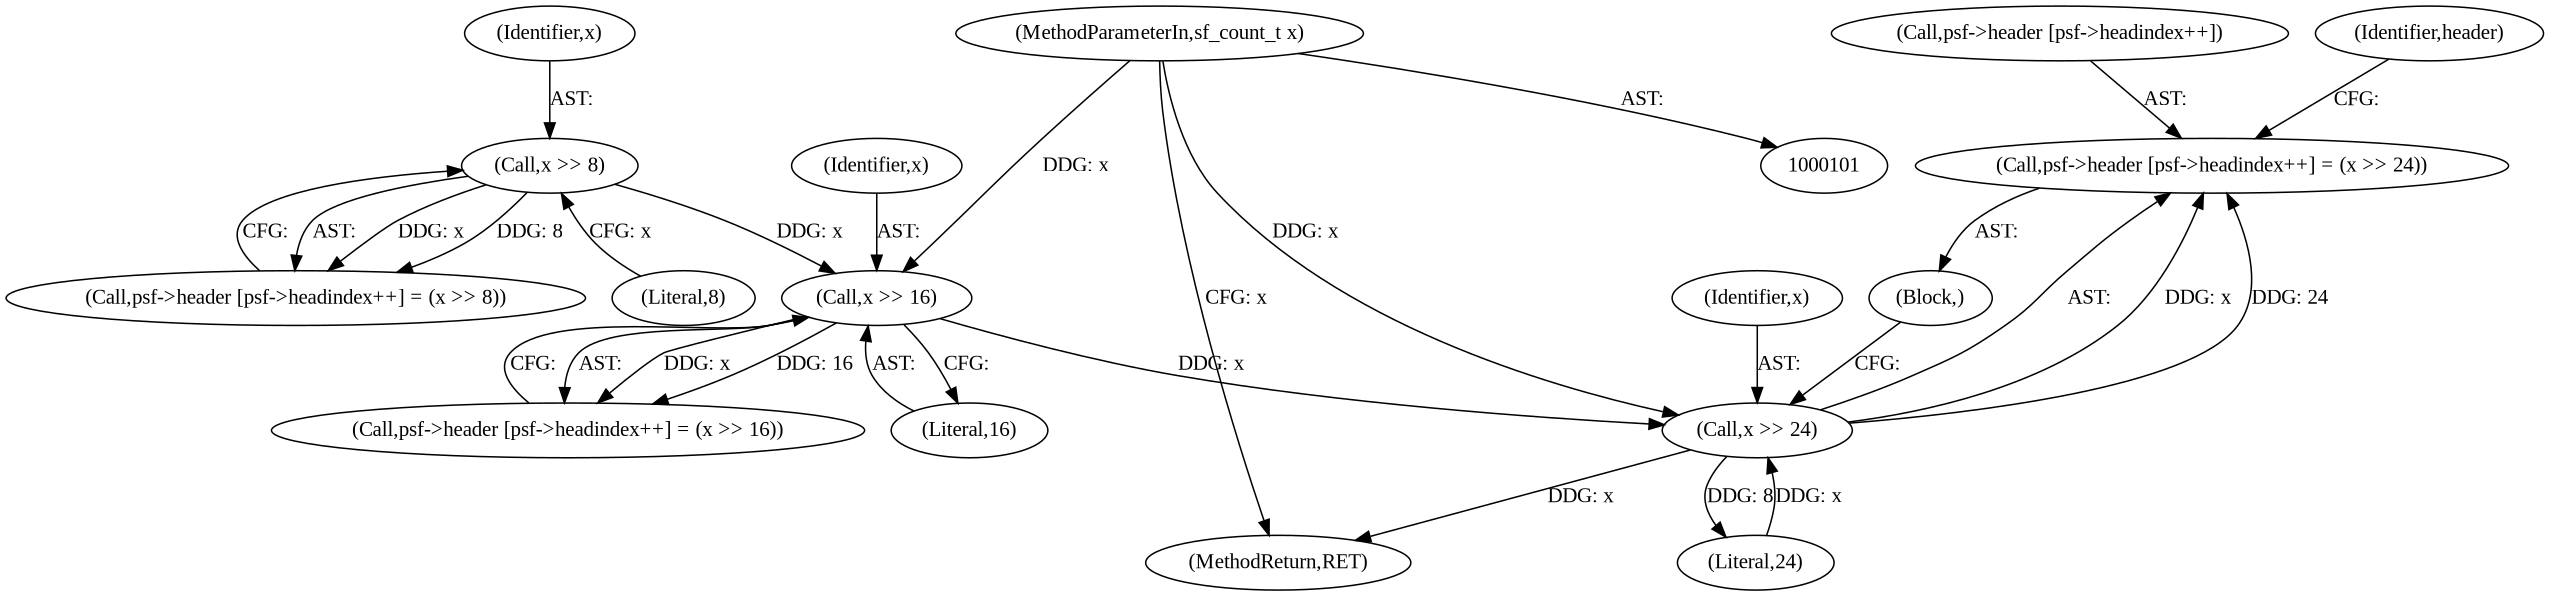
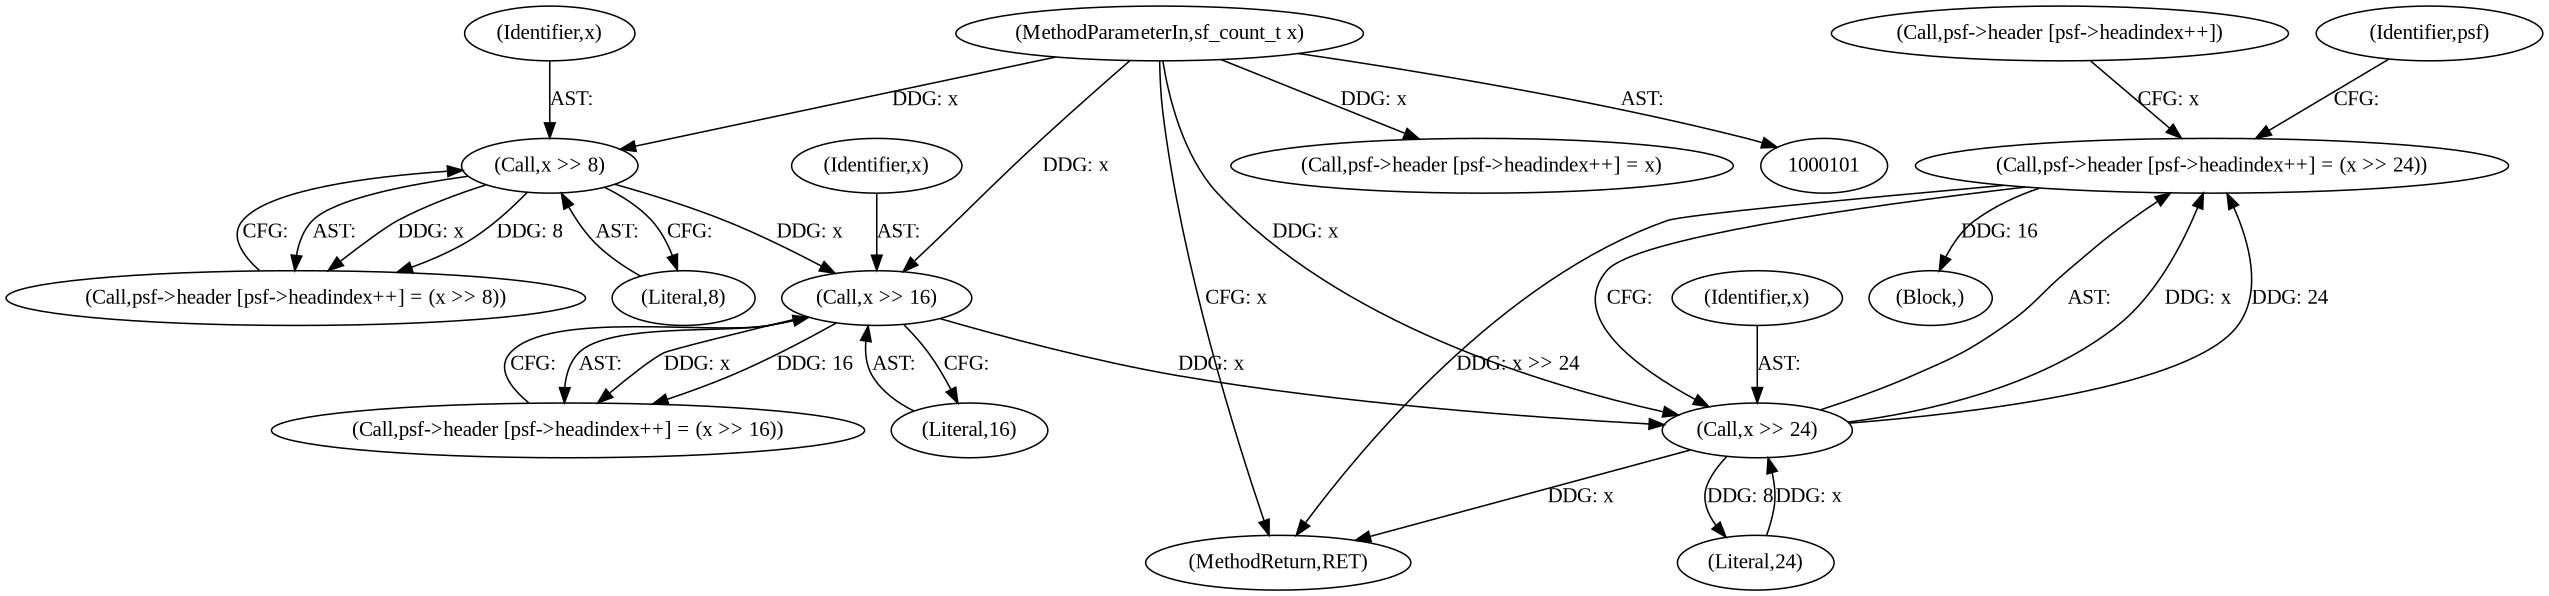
node "(Identifier,header)": label "(Identifier,header)" -> "(Identifier,psf)"
edge "(Call,psf->header [psf->headindex++])" -> "(Call,psf->header [psf->headindex++] = (x >> 24))": label "AST: " -> "CFG: x"
edge "(MethodParameterIn,sf_count_t x)" -> "(Call,x >> 8)": added, label "DDG: x"
node "(Call,psf->header [psf->headindex++] = x)": added
edge "(Call,x >> 8)" -> "(Literal,8)": added, label "CFG:"
edge "(Literal,8)" -> "(Call,x >> 8)": label "CFG: x" -> "AST: "
edge "(Call,psf->header [psf->headindex++] = (x >> 24))" -> "(Block,)": label "AST: " -> "DDG: 16"
edge "(Call,psf->header [psf->headindex++] = (x >> 24))" -> "(MethodReturn,RET)": added, label "DDG: x >> 24"
edge "(Block,)" -> "(Call,x >> 24)": now "(Call,psf->header [psf->headindex++] = (x >> 24))" -> "(Call,x >> 24)"
